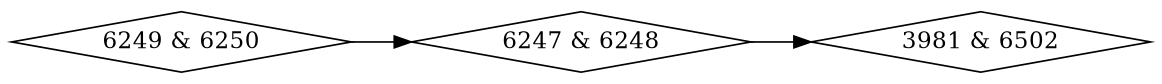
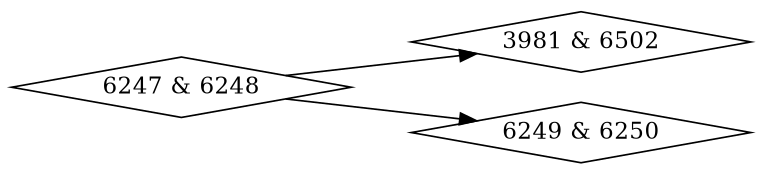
edge "6249 & 6250" -> "6247 & 6248": reversed
